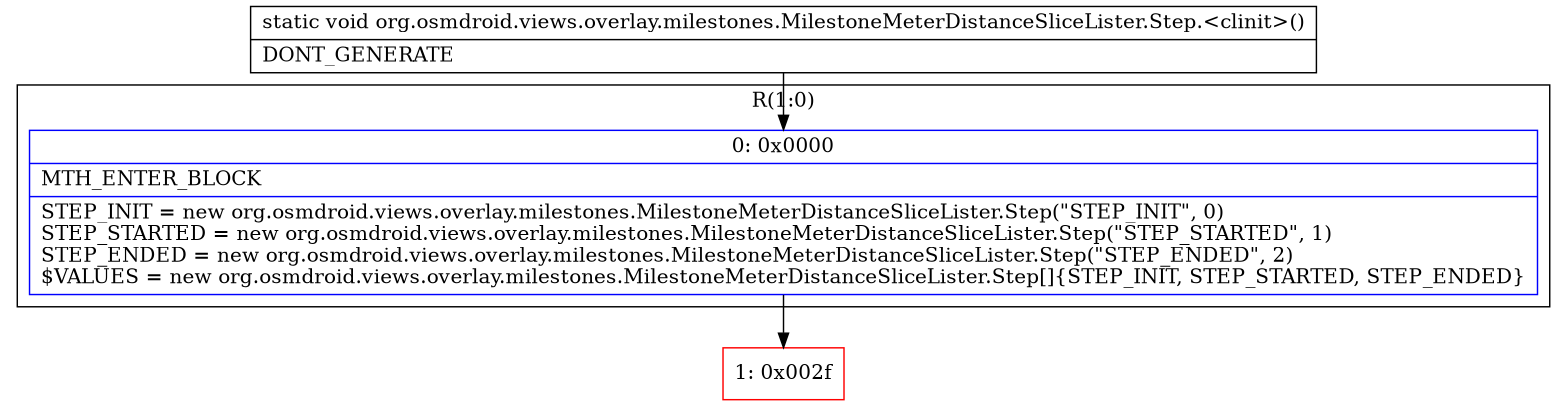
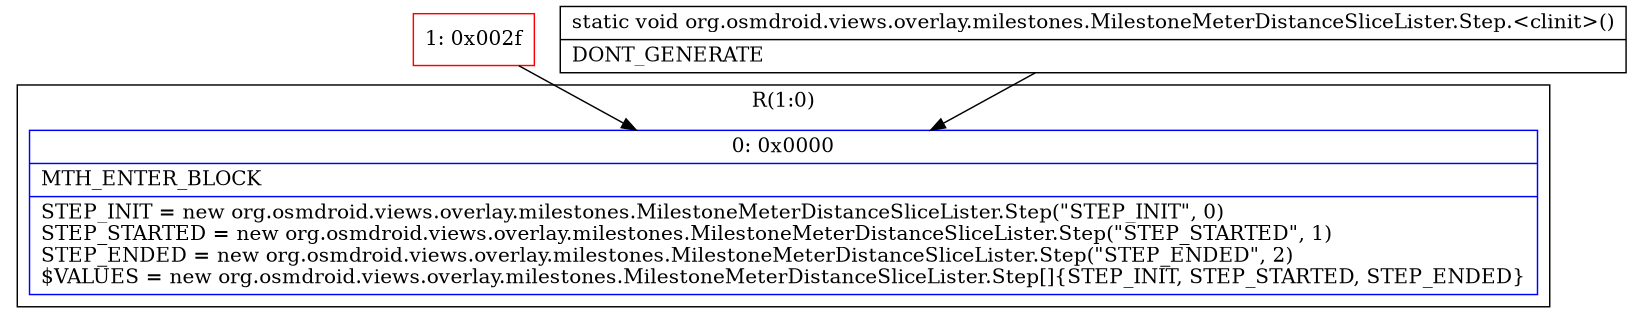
edge "0: 0x0000" -> "1: 0x002f": reversed
